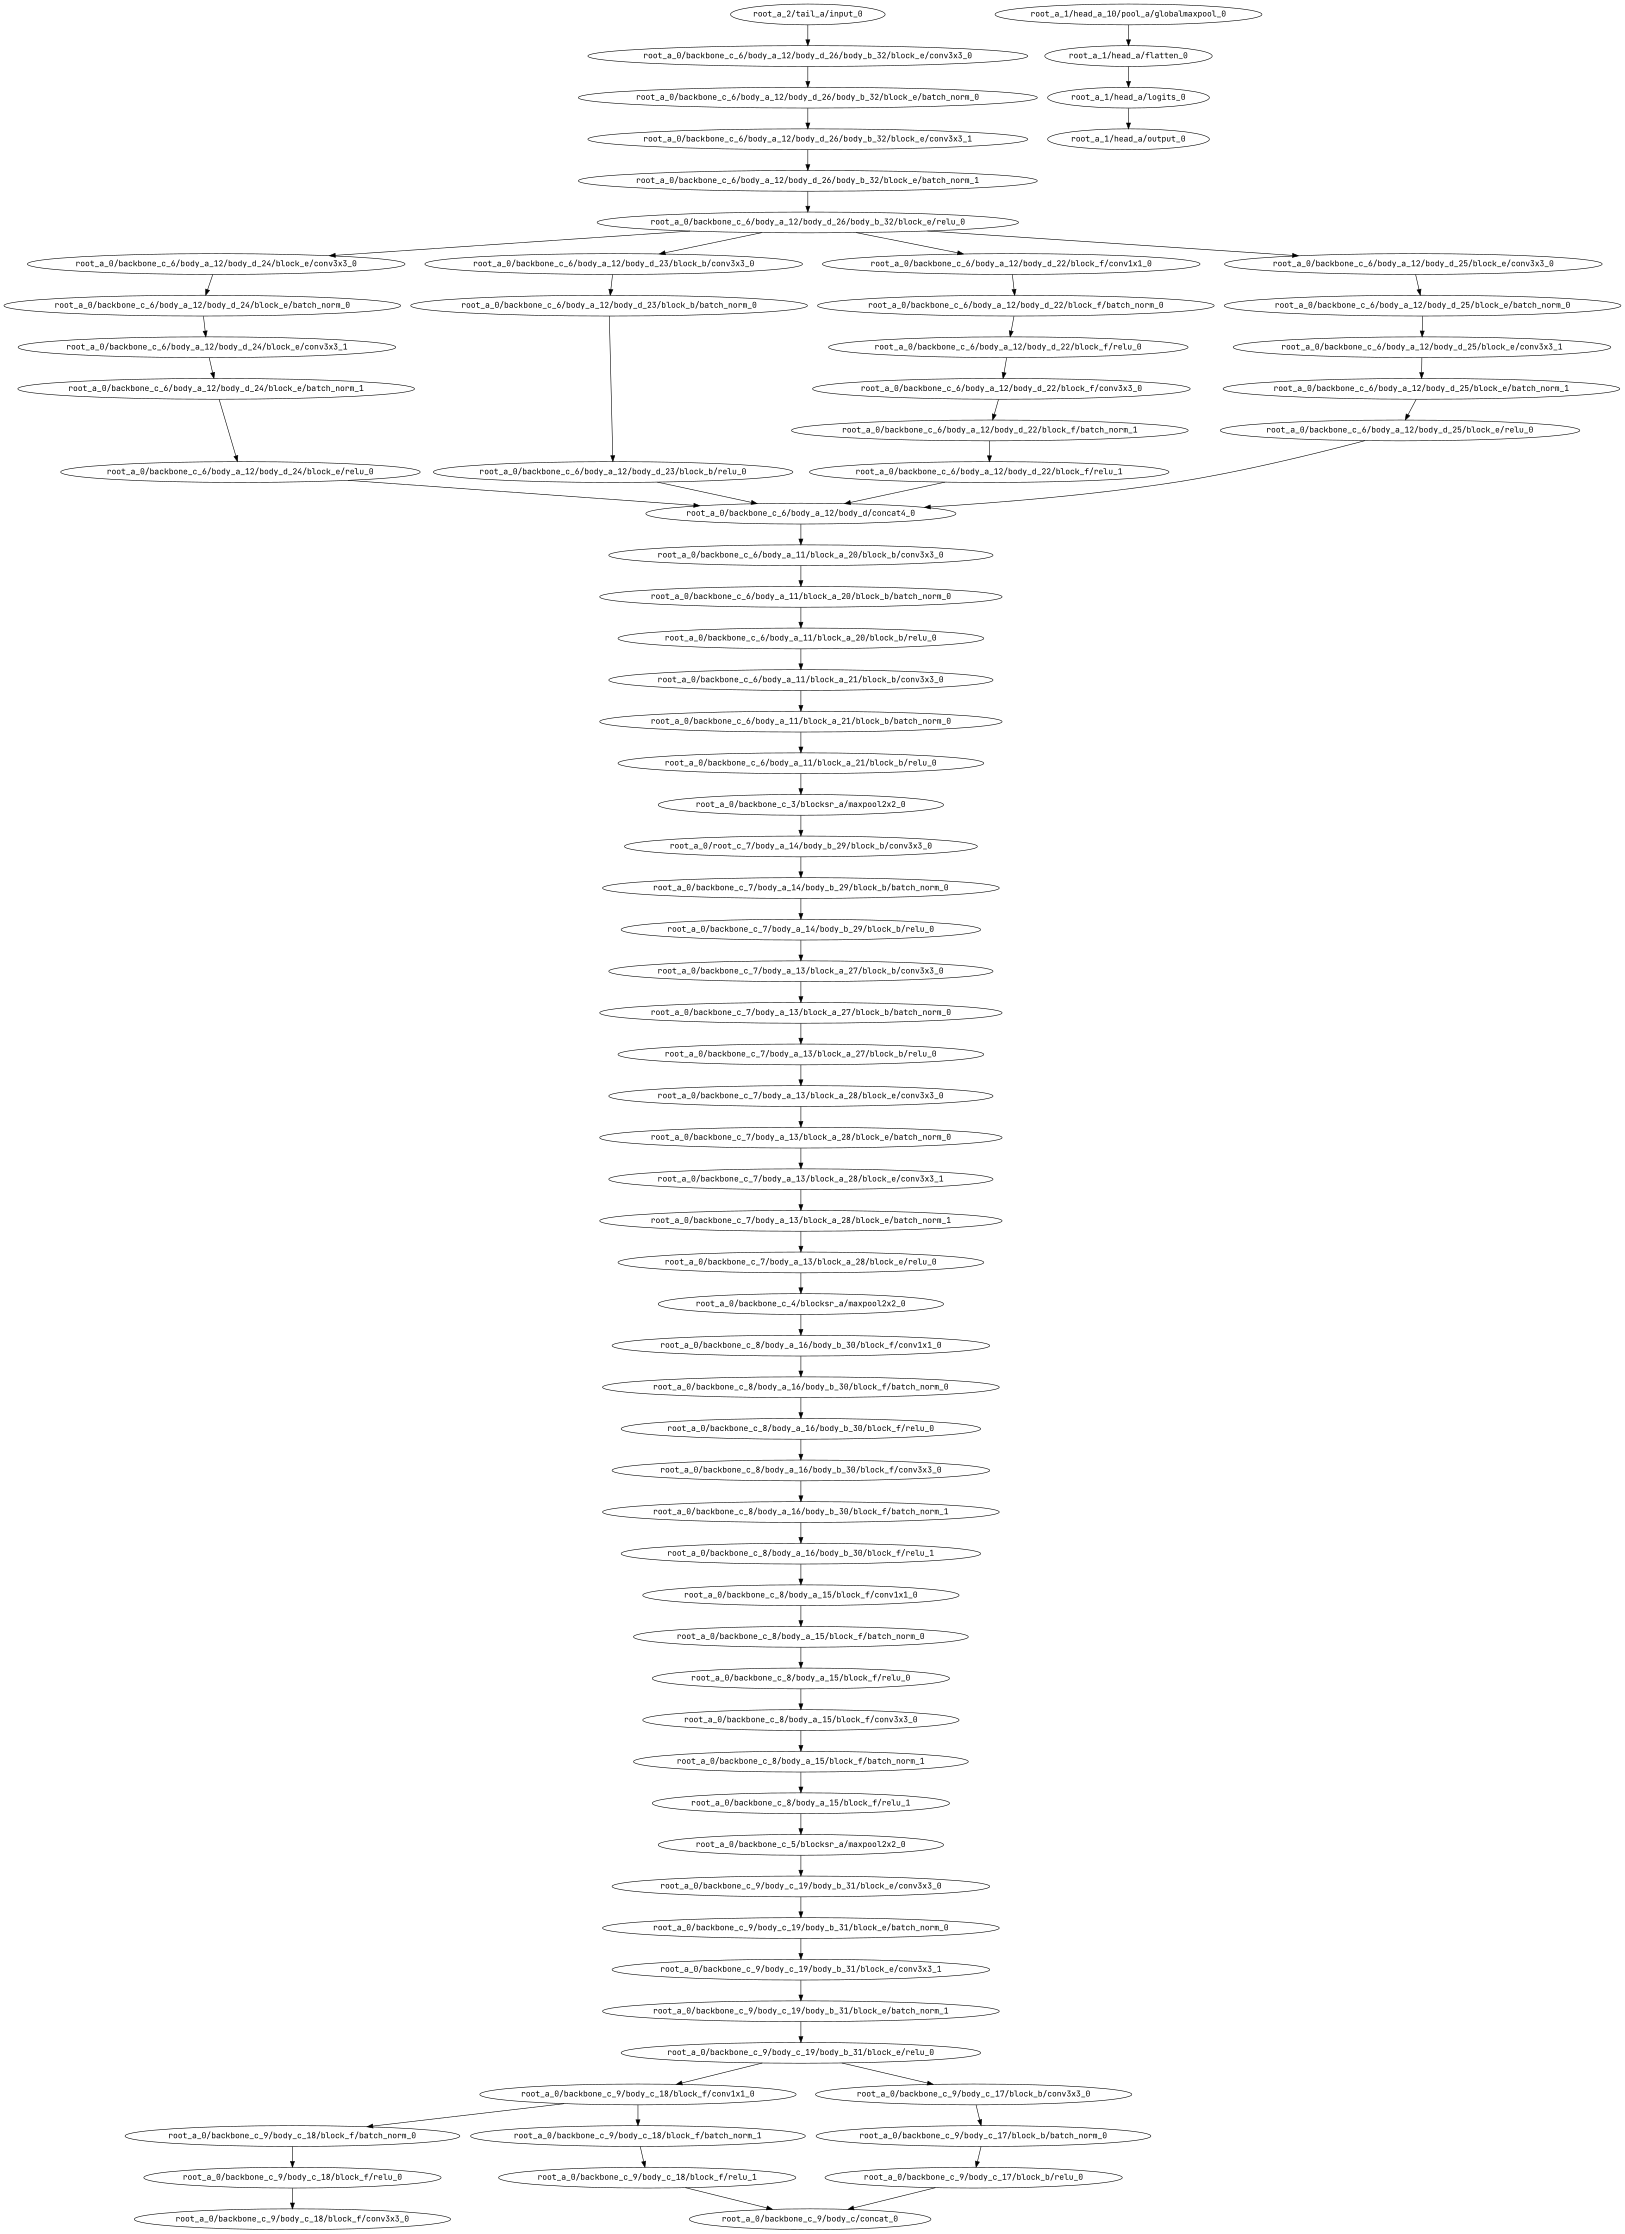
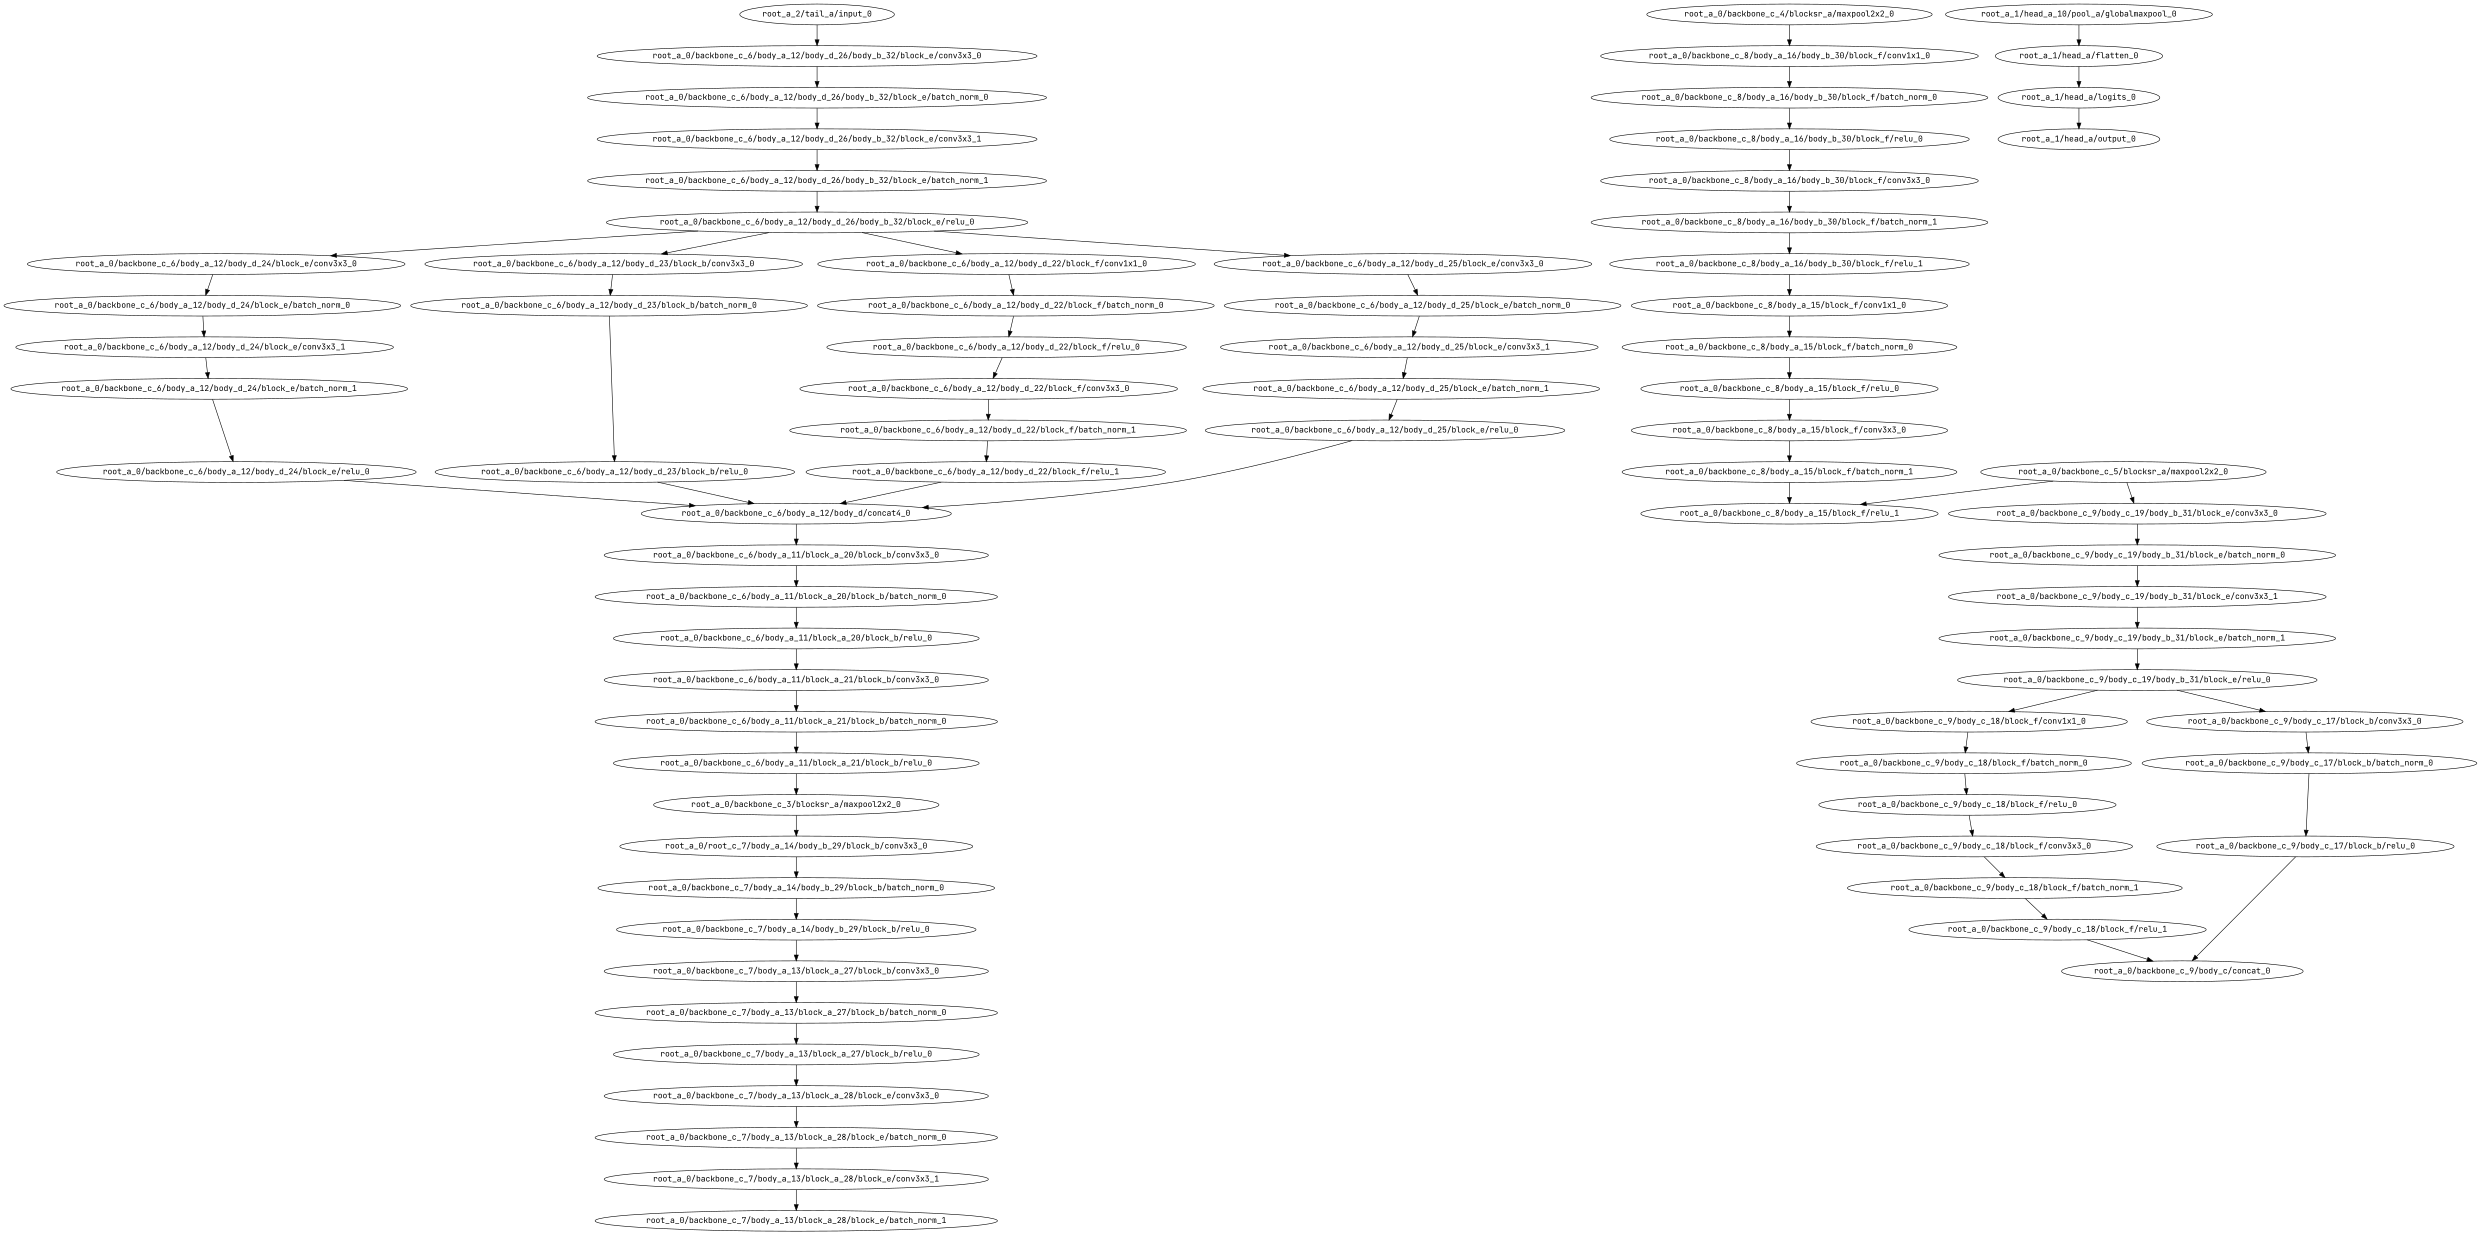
node "root_a_0/backbone_c_7/body_a_13/block_a_28/block_e/relu_0": removed
edge "root_a_0/backbone_c_8/body_a_15/block_f/relu_1" -> "root_a_0/backbone_c_5/blocksr_a/maxpool2x2_0": reversed
edge "root_a_0/backbone_c_9/body_c_18/block_f/conv1x1_0" -> "root_a_0/backbone_c_9/body_c_18/block_f/batch_norm_1": now "root_a_0/backbone_c_9/body_c_18/block_f/conv3x3_0" -> "root_a_0/backbone_c_9/body_c_18/block_f/batch_norm_1"
